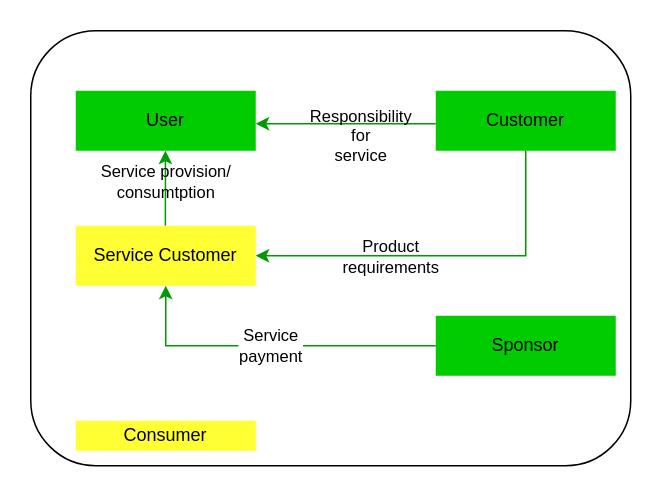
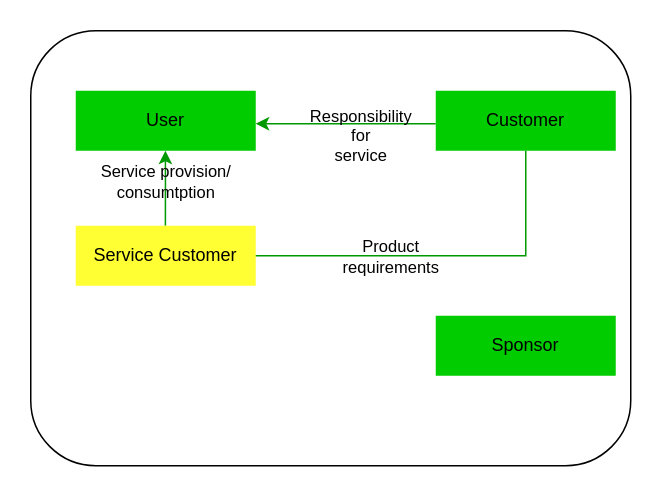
edge "Customer" -> "Service Customer": arrowhead classic -> none
edge "Sponsor" -> "Service Customer": removed, label "Service payment"
node "Consumer": removed
